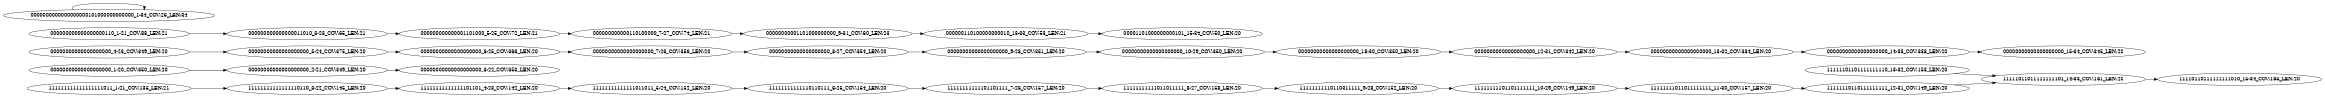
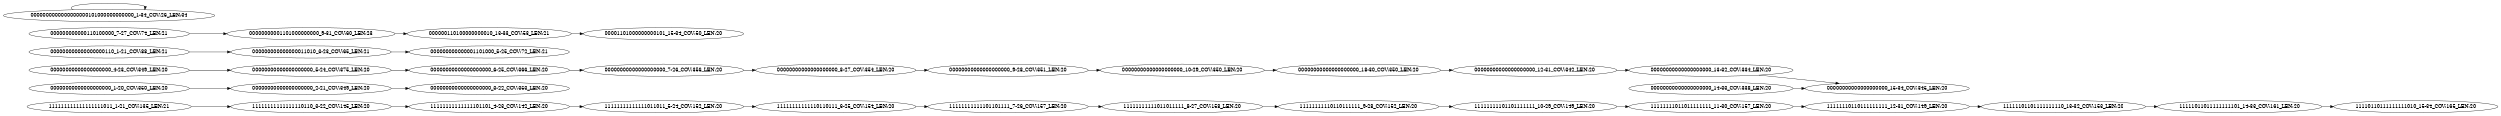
edge "000000000000001101000_5-25_COV:72_LEN:21" -> "000000000000110100000_7-27_COV:74_LEN:21": removed
edge "00000000000000000000_13-32_COV:334_LEN:20" -> "00000000000000000000_14-33_COV:338_LEN:20": now "00000000000000000000_13-32_COV:334_LEN:20" -> "00000000000000000000_15-34_COV:345_LEN:20"
edge "11111110110111111111_12-31_COV:149_LEN:20" -> "11111011011111111101_14-33_COV:161_LEN:20": now "11111110110111111111_12-31_COV:149_LEN:20" -> "11111101101111111110_13-32_COV:153_LEN:20"
node "11111111110110311111_9-28_COV:152_LEN:20": label "11111111110110311111_9-28_COV:152_LEN:20" -> "11111111110110111111_9-28_COV:152_LEN:20"
